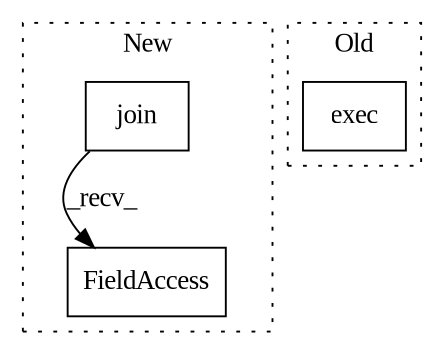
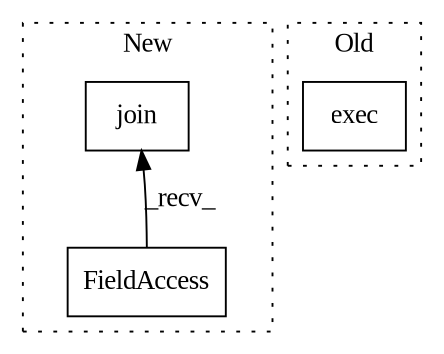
edge "join" -> "FieldAccess": reversed
